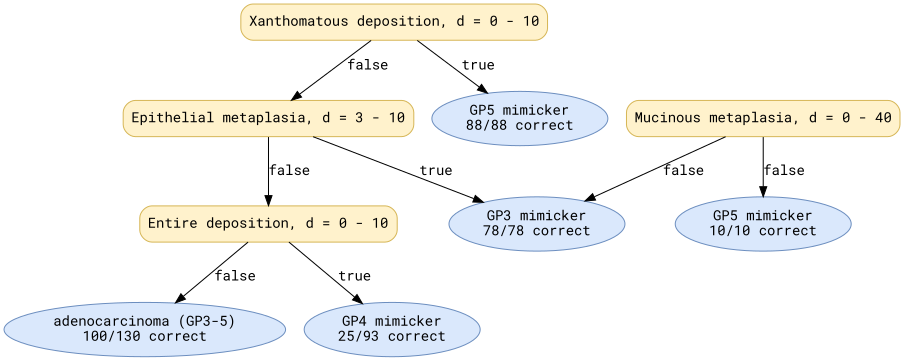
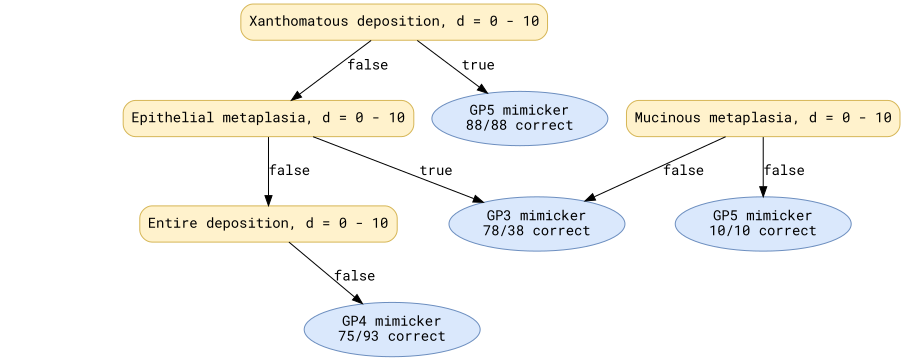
node "Epithelial metaplasia, d = 3 - 10": label "Epithelial metaplasia, d = 3 - 10" -> "Epithelial metaplasia, d = 0 - 10"
node "Mucinous metaplasia, d = 0 - 40": label "Mucinous metaplasia, d = 0 - 40" -> "Mucinous metaplasia, d = 0 - 10"
node "GP3 mimicker": text "78/78 correct" -> "78/38 correct"
edge "Entire deposition, d = 0 - 10" -> "GP4 mimicker": label "true" -> "false"
node "adenocarcinoma (GP3-5)": removed
node "GP4 mimicker": text "25/93 correct" -> "75/93 correct"
